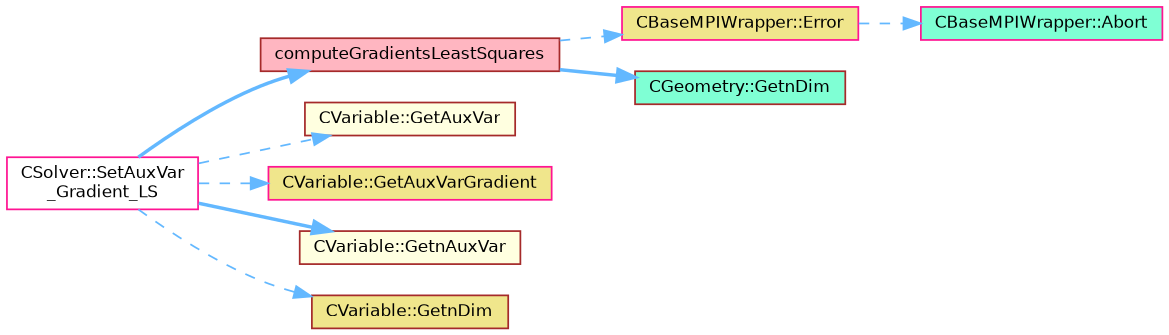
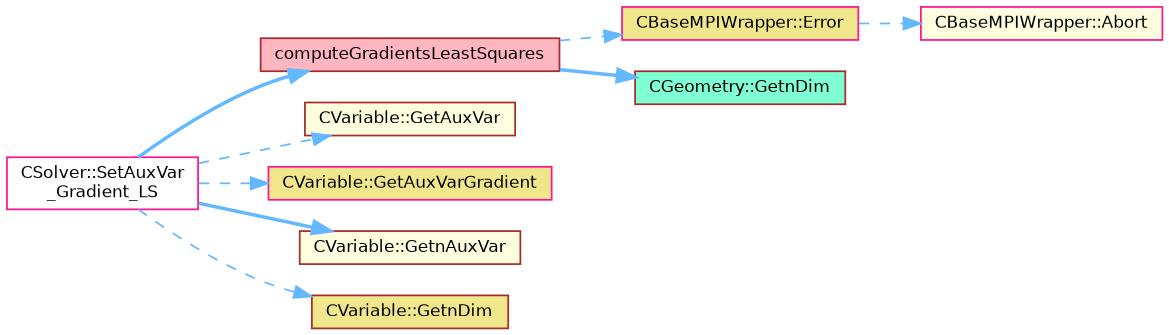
node "CBaseMPIWrapper::Abort": fillcolor aquamarine -> lightyellow
